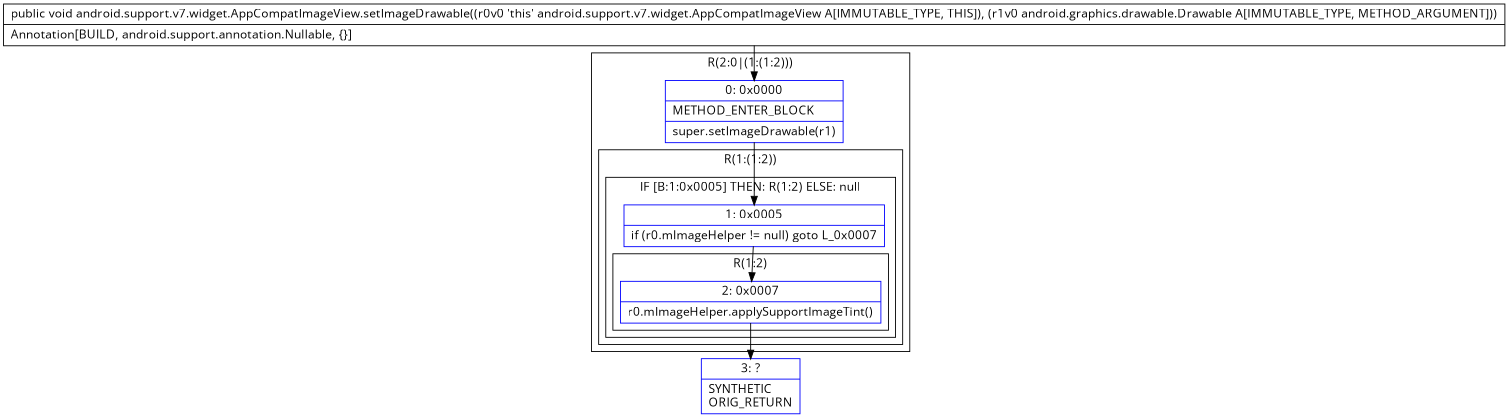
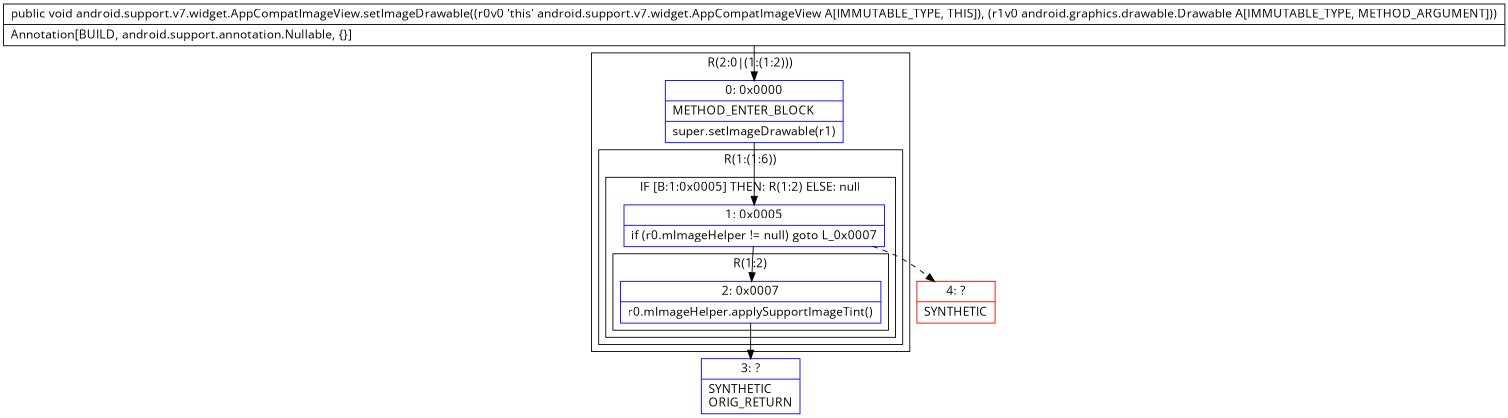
cluster "R(1:(1:2))": label "R(1:(1:2))" -> "R(1:(1:6))"
node "4: ?": added
